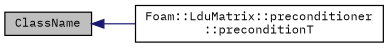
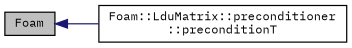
node "ClassName": label "ClassName" -> "Foam"
